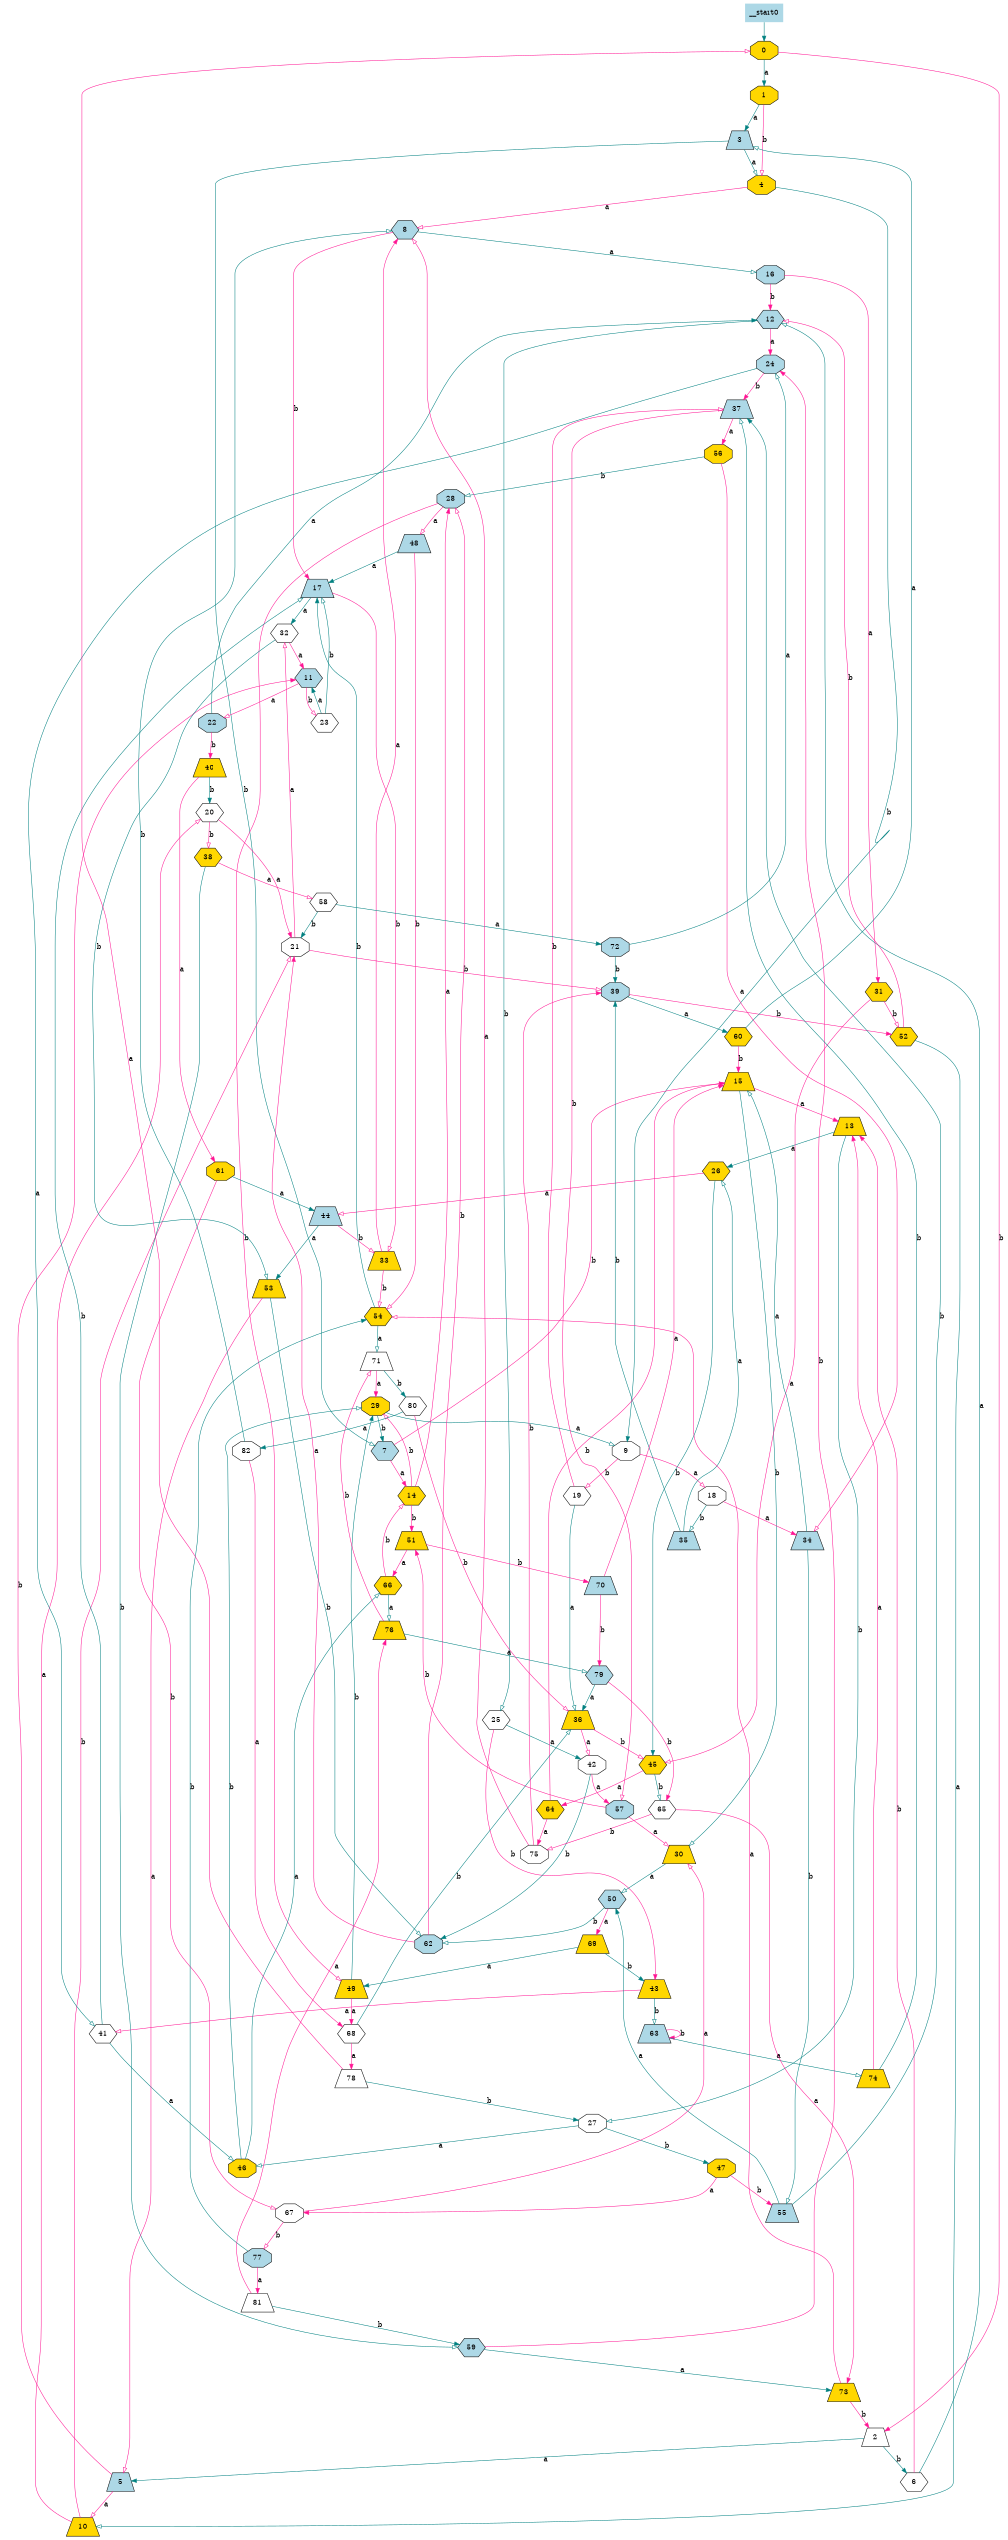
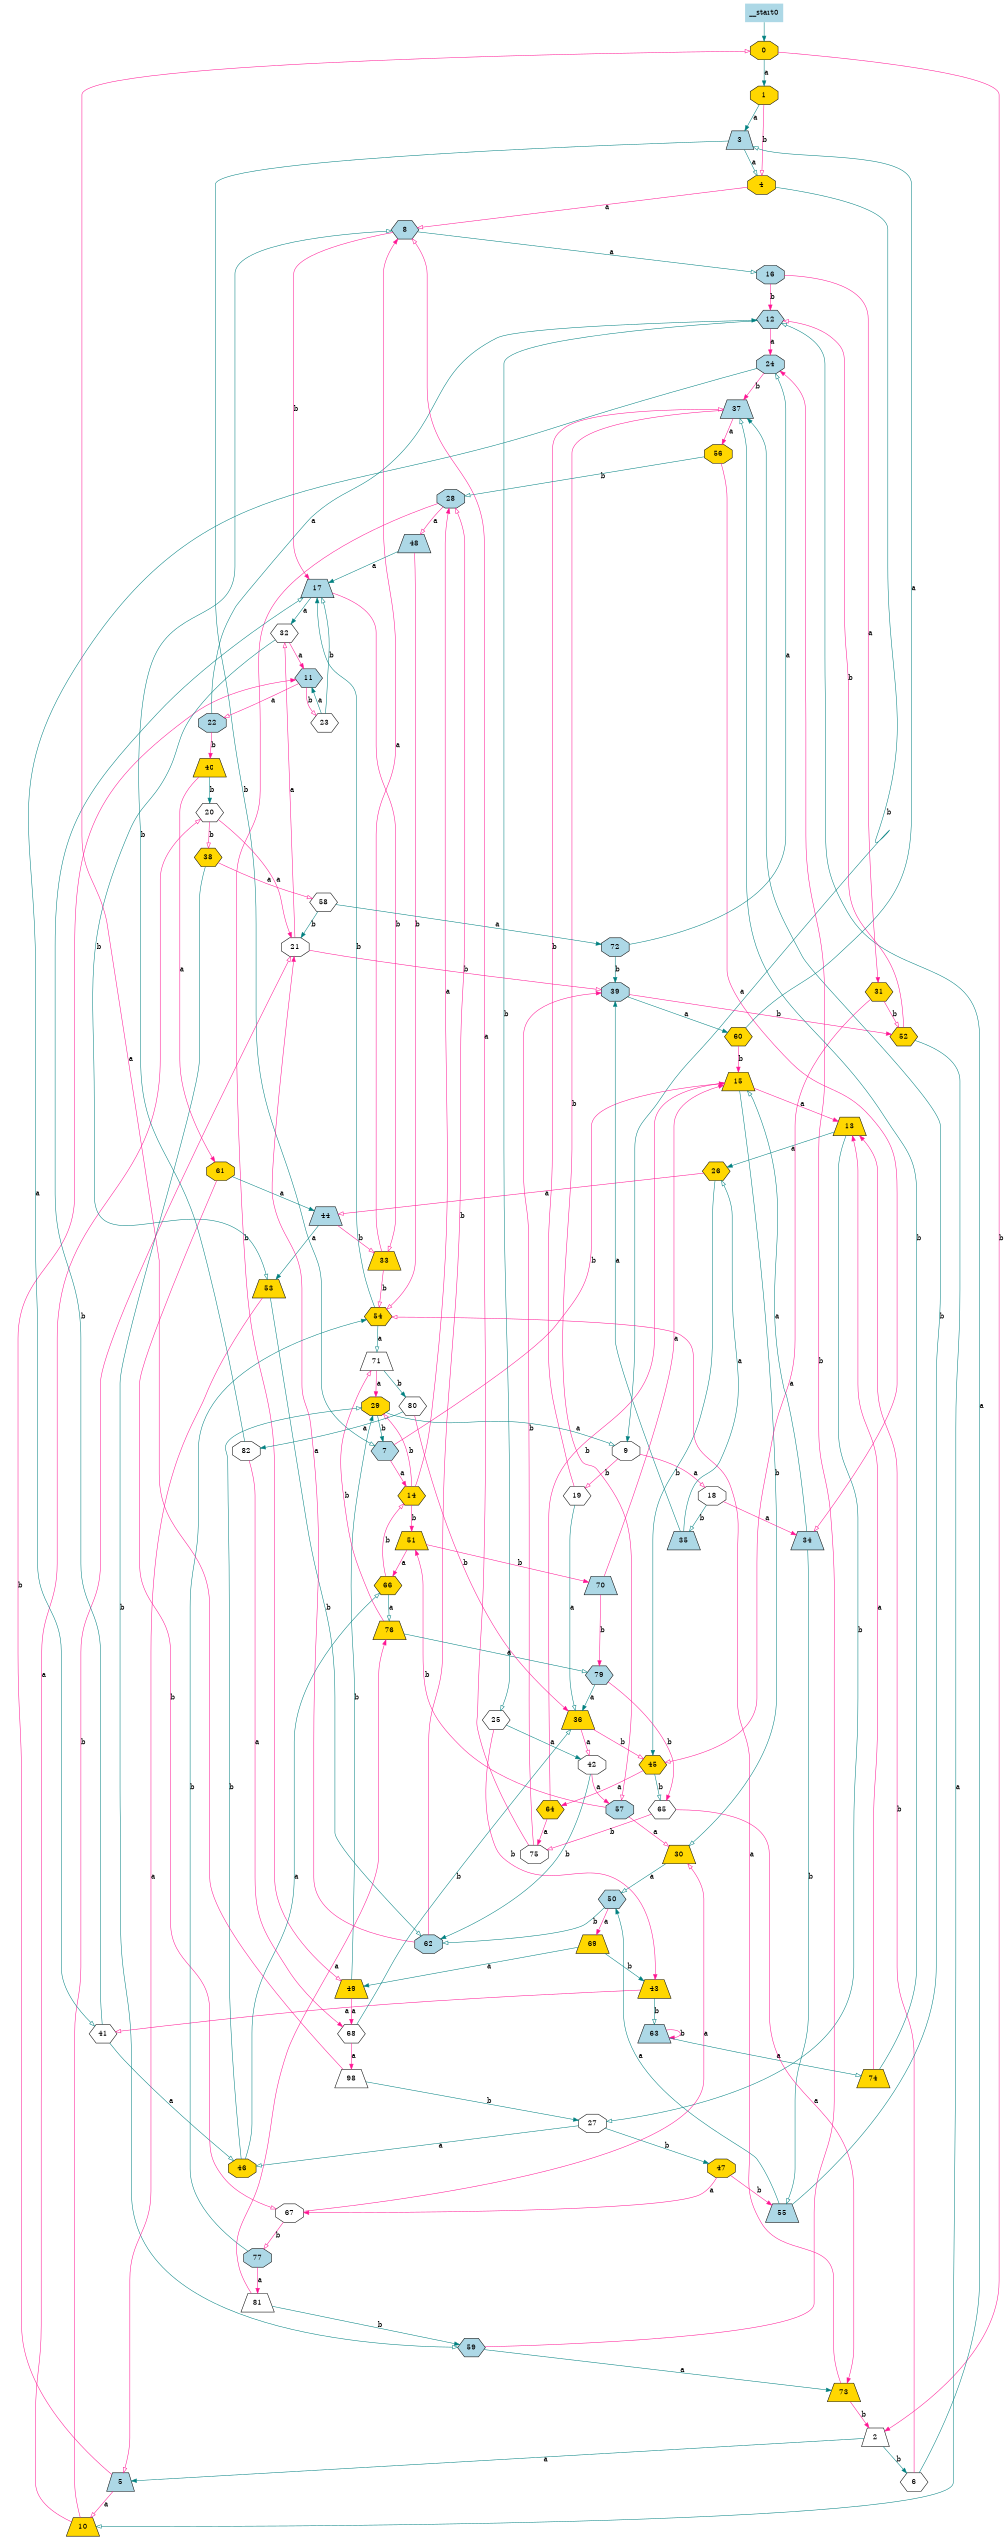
edge "35" -> "39": label "b" -> "a"
edge "80" -> "36": arrowhead onormal -> normal
node "78": label "78" -> "98"
